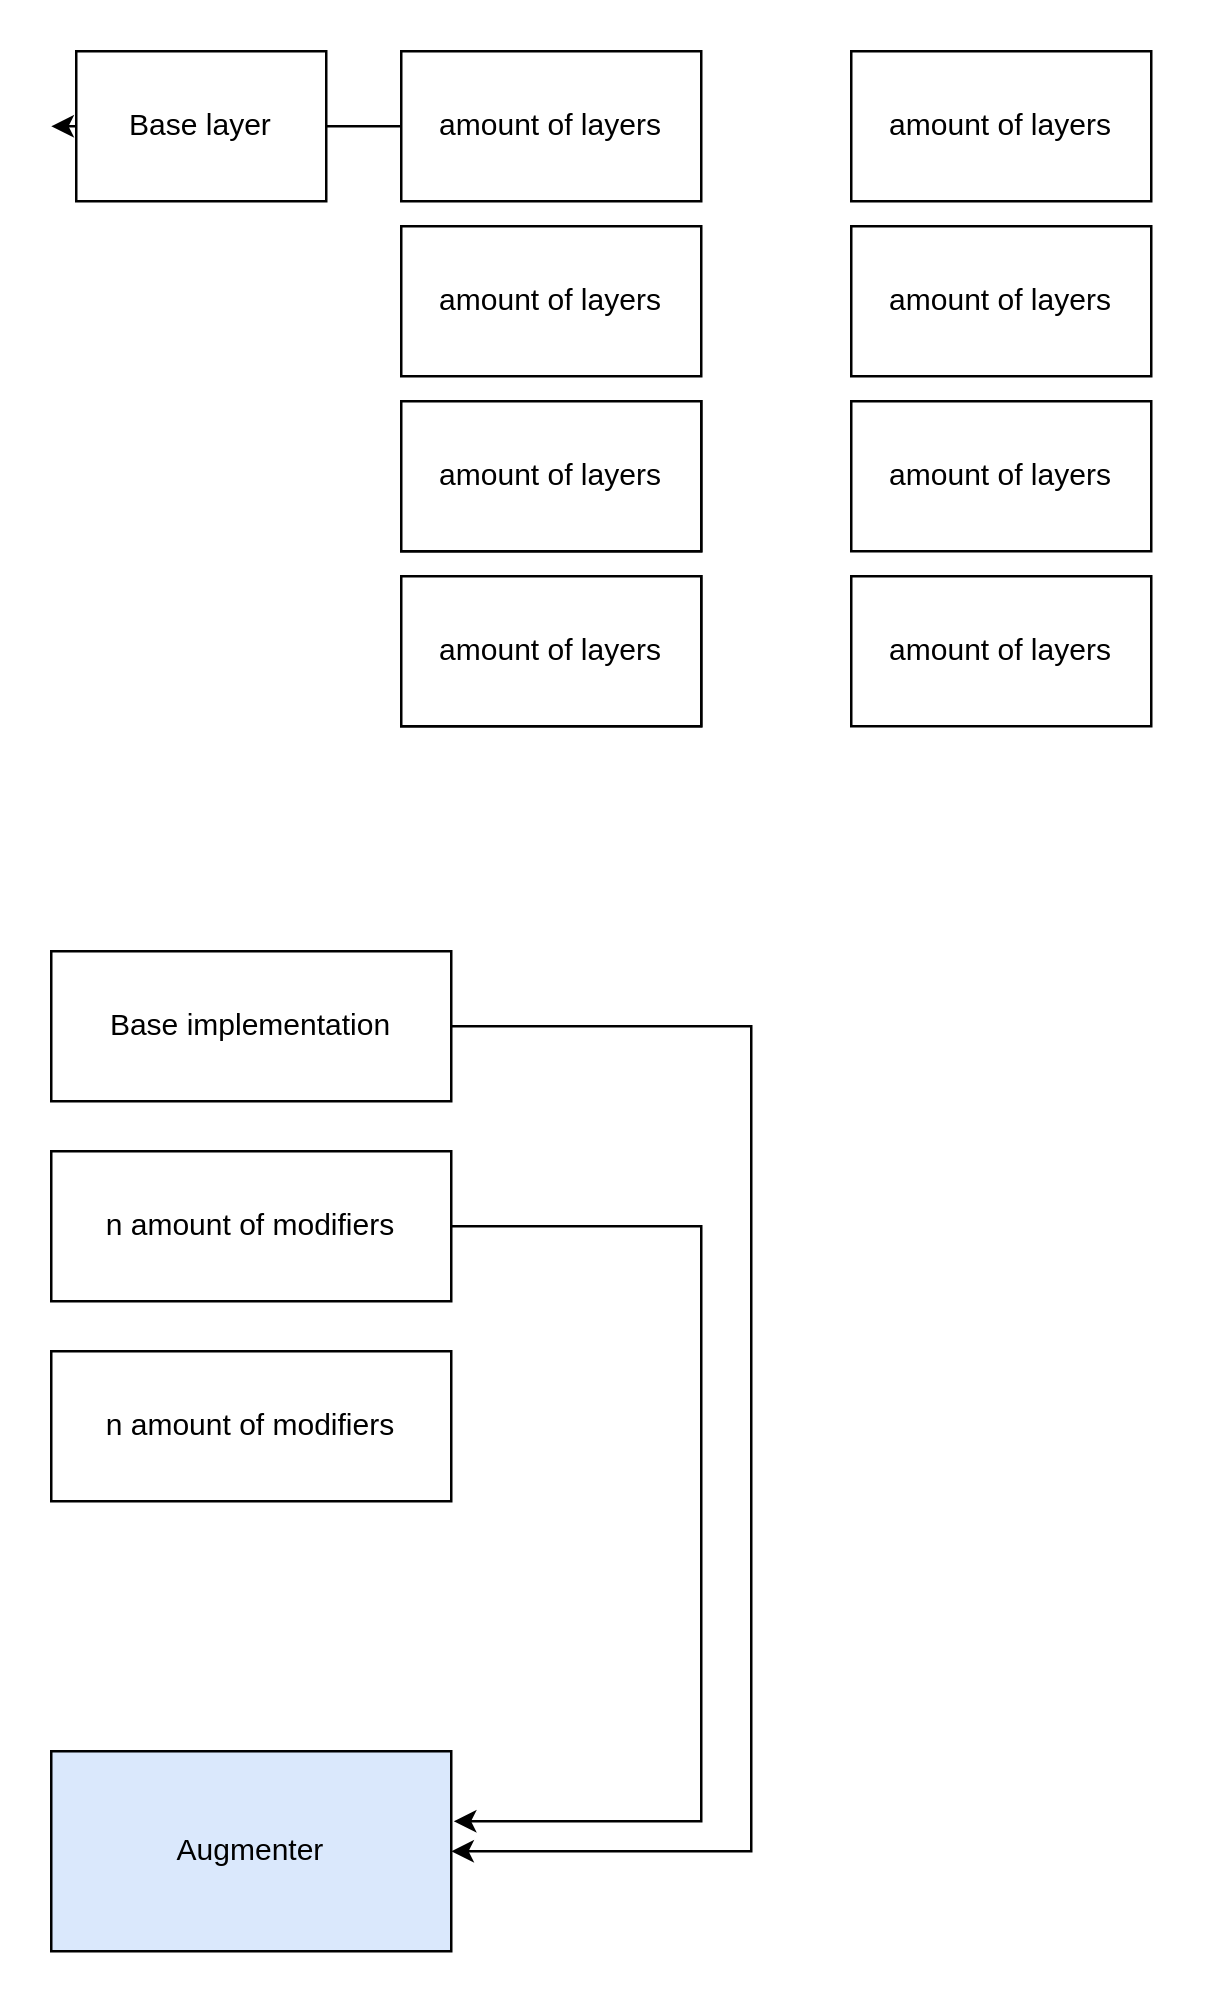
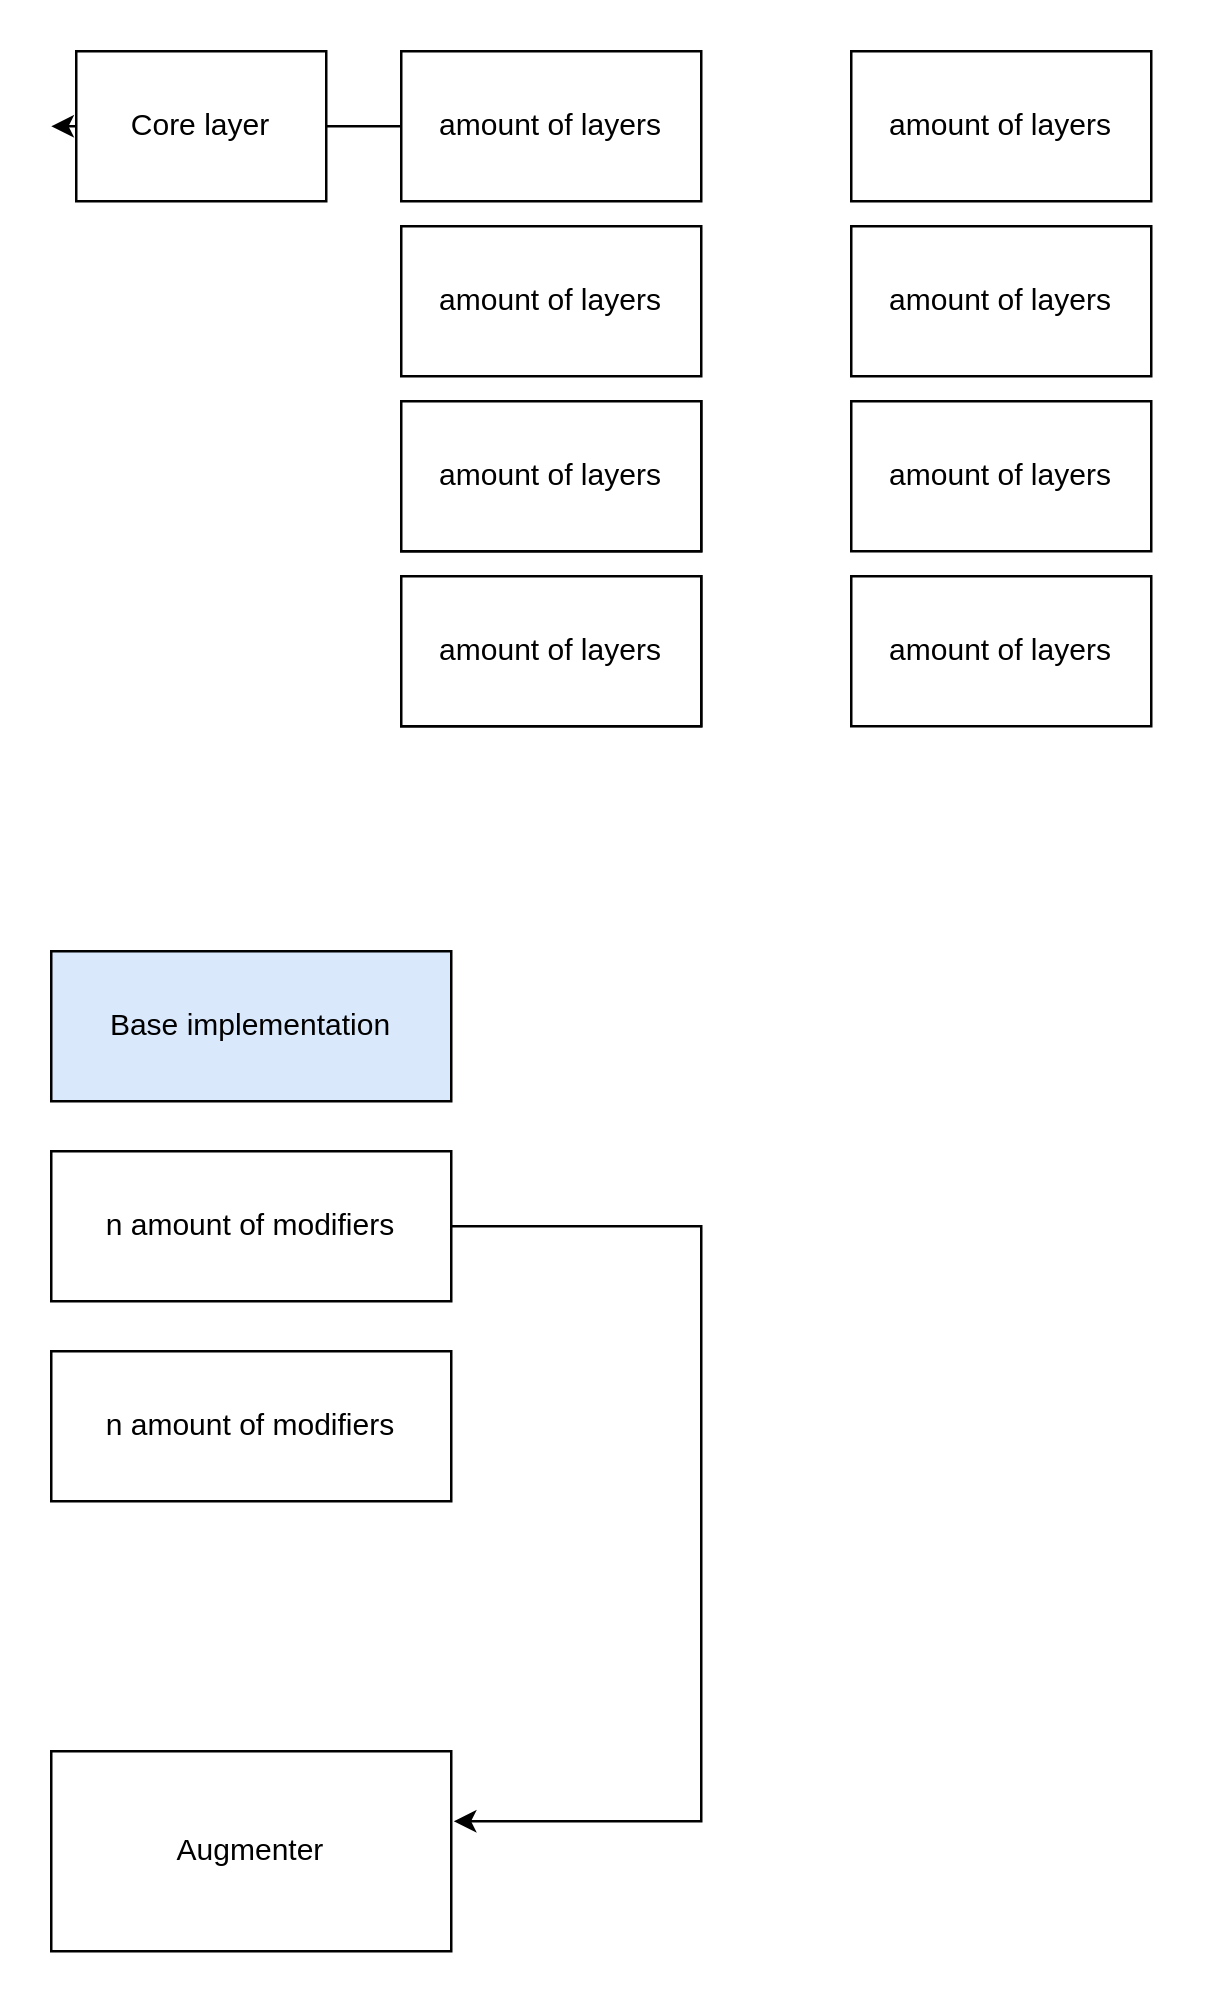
node "Base layer": label "Base layer" -> "Core layer"
node "Base implementation": fillcolor #ffffff -> #dae8fc
edge "Base implementation" -> "Augmenter": removed
node "Augmenter": fillcolor #dae8fc -> #ffffff
